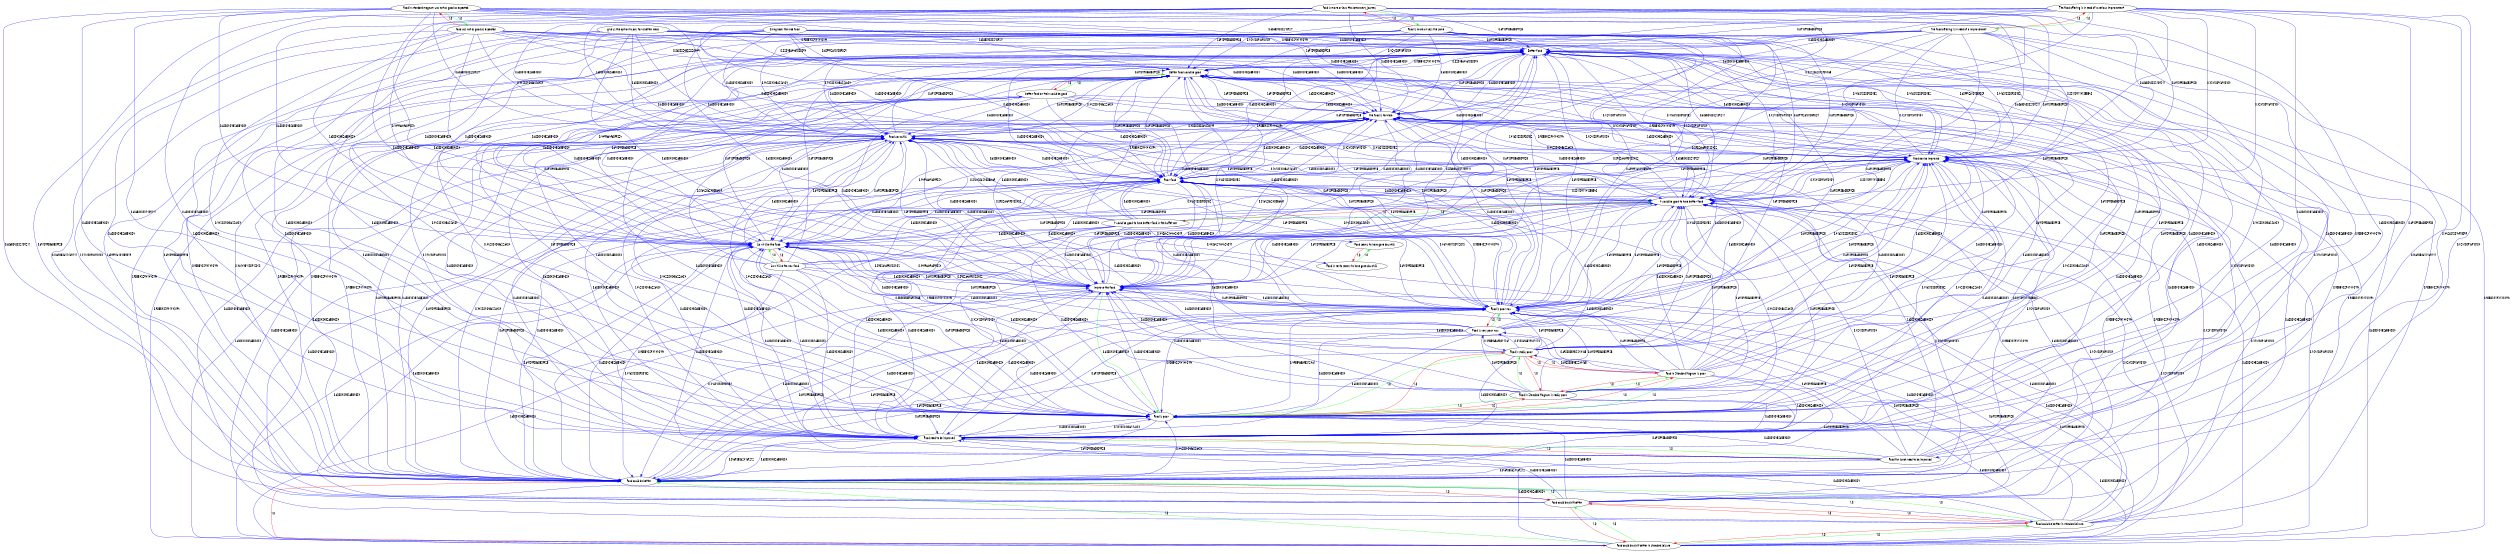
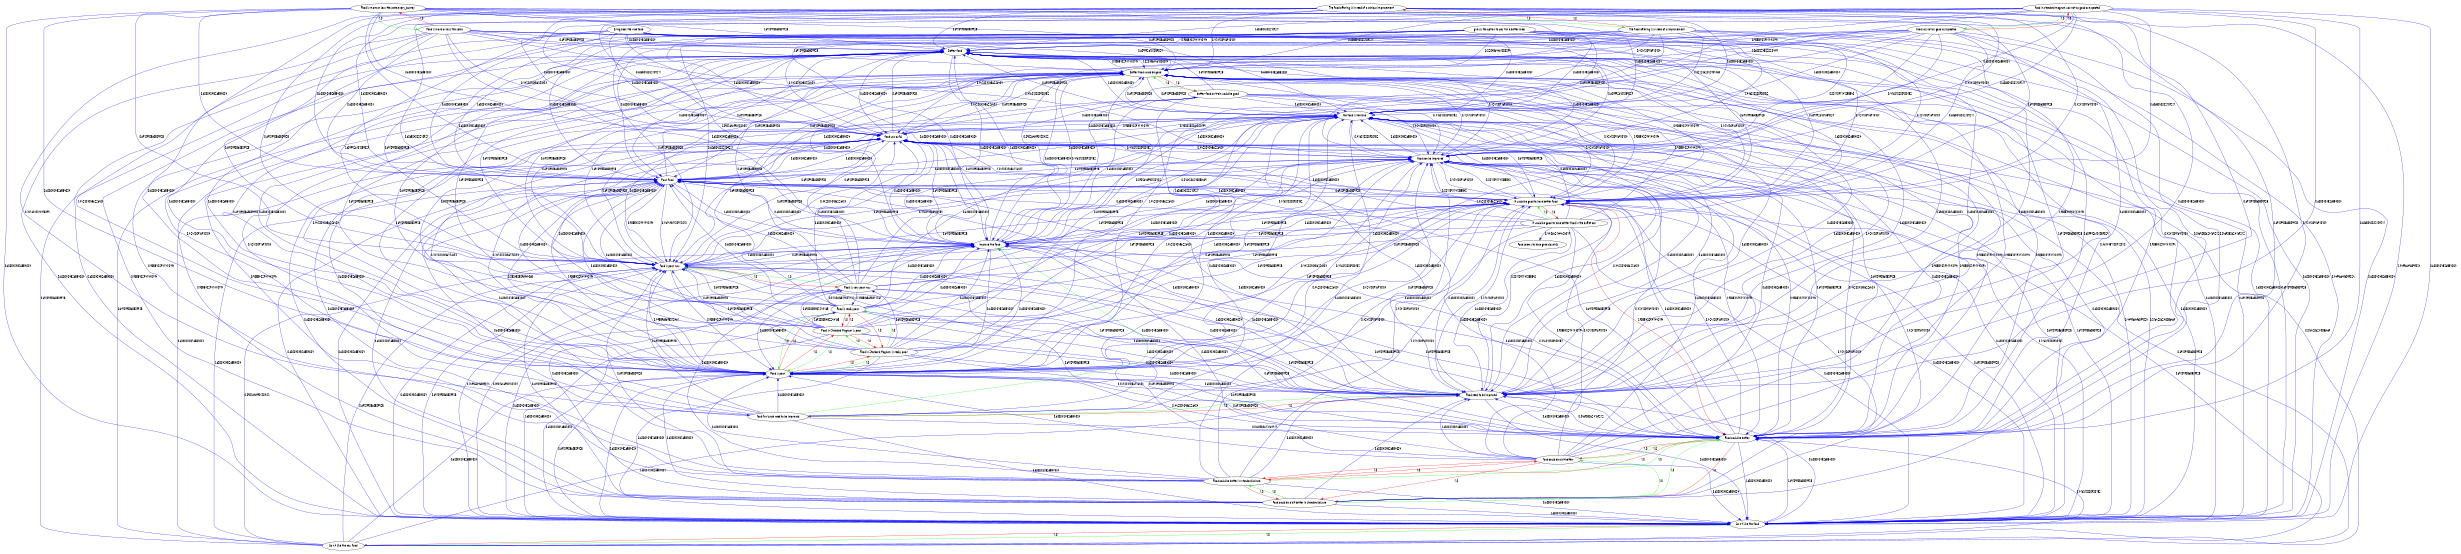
node "Food in resto seems to have gone downhill": removed
edge "Improve the food" -> "Food is poor": color green -> blue
edge "Food for lunch need to be improved" -> "Improve the food": color blue -> green
edge "It would be good to have better food" -> "Food could be better": color blue -> red
edge "Food could be better" -> "Food could be better in standard leisure": color blue -> red
